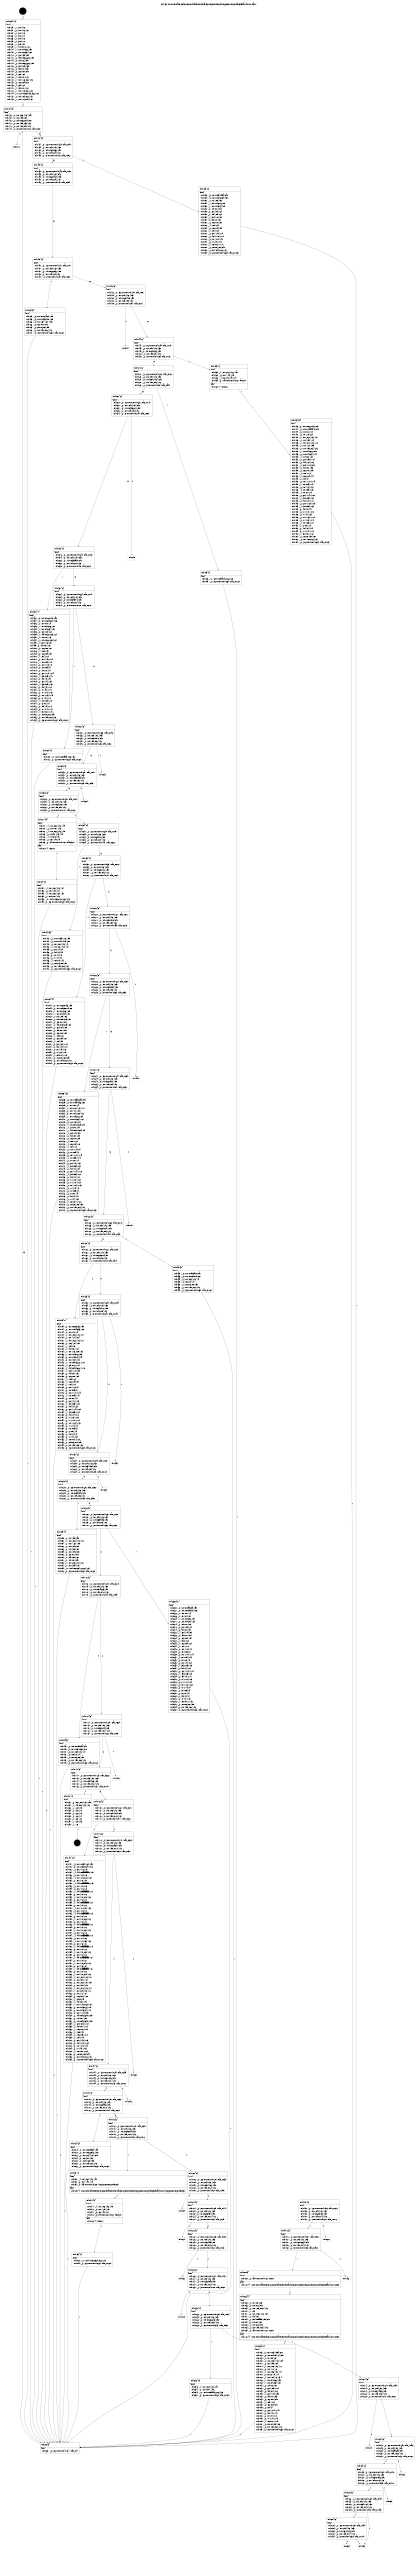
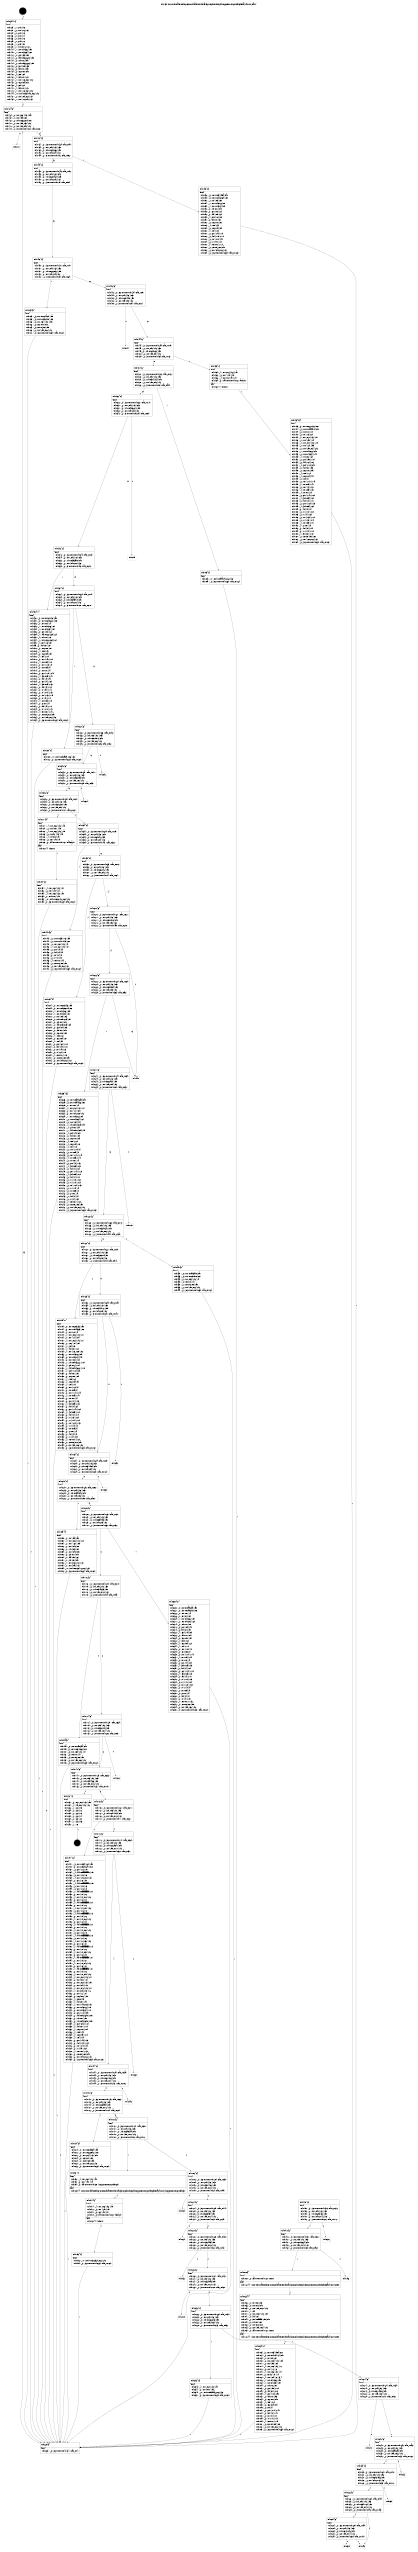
edge "0x401628 [28]" -> "0x401644 [28]": now "0x401628 [28]" -> "0x401aae"
